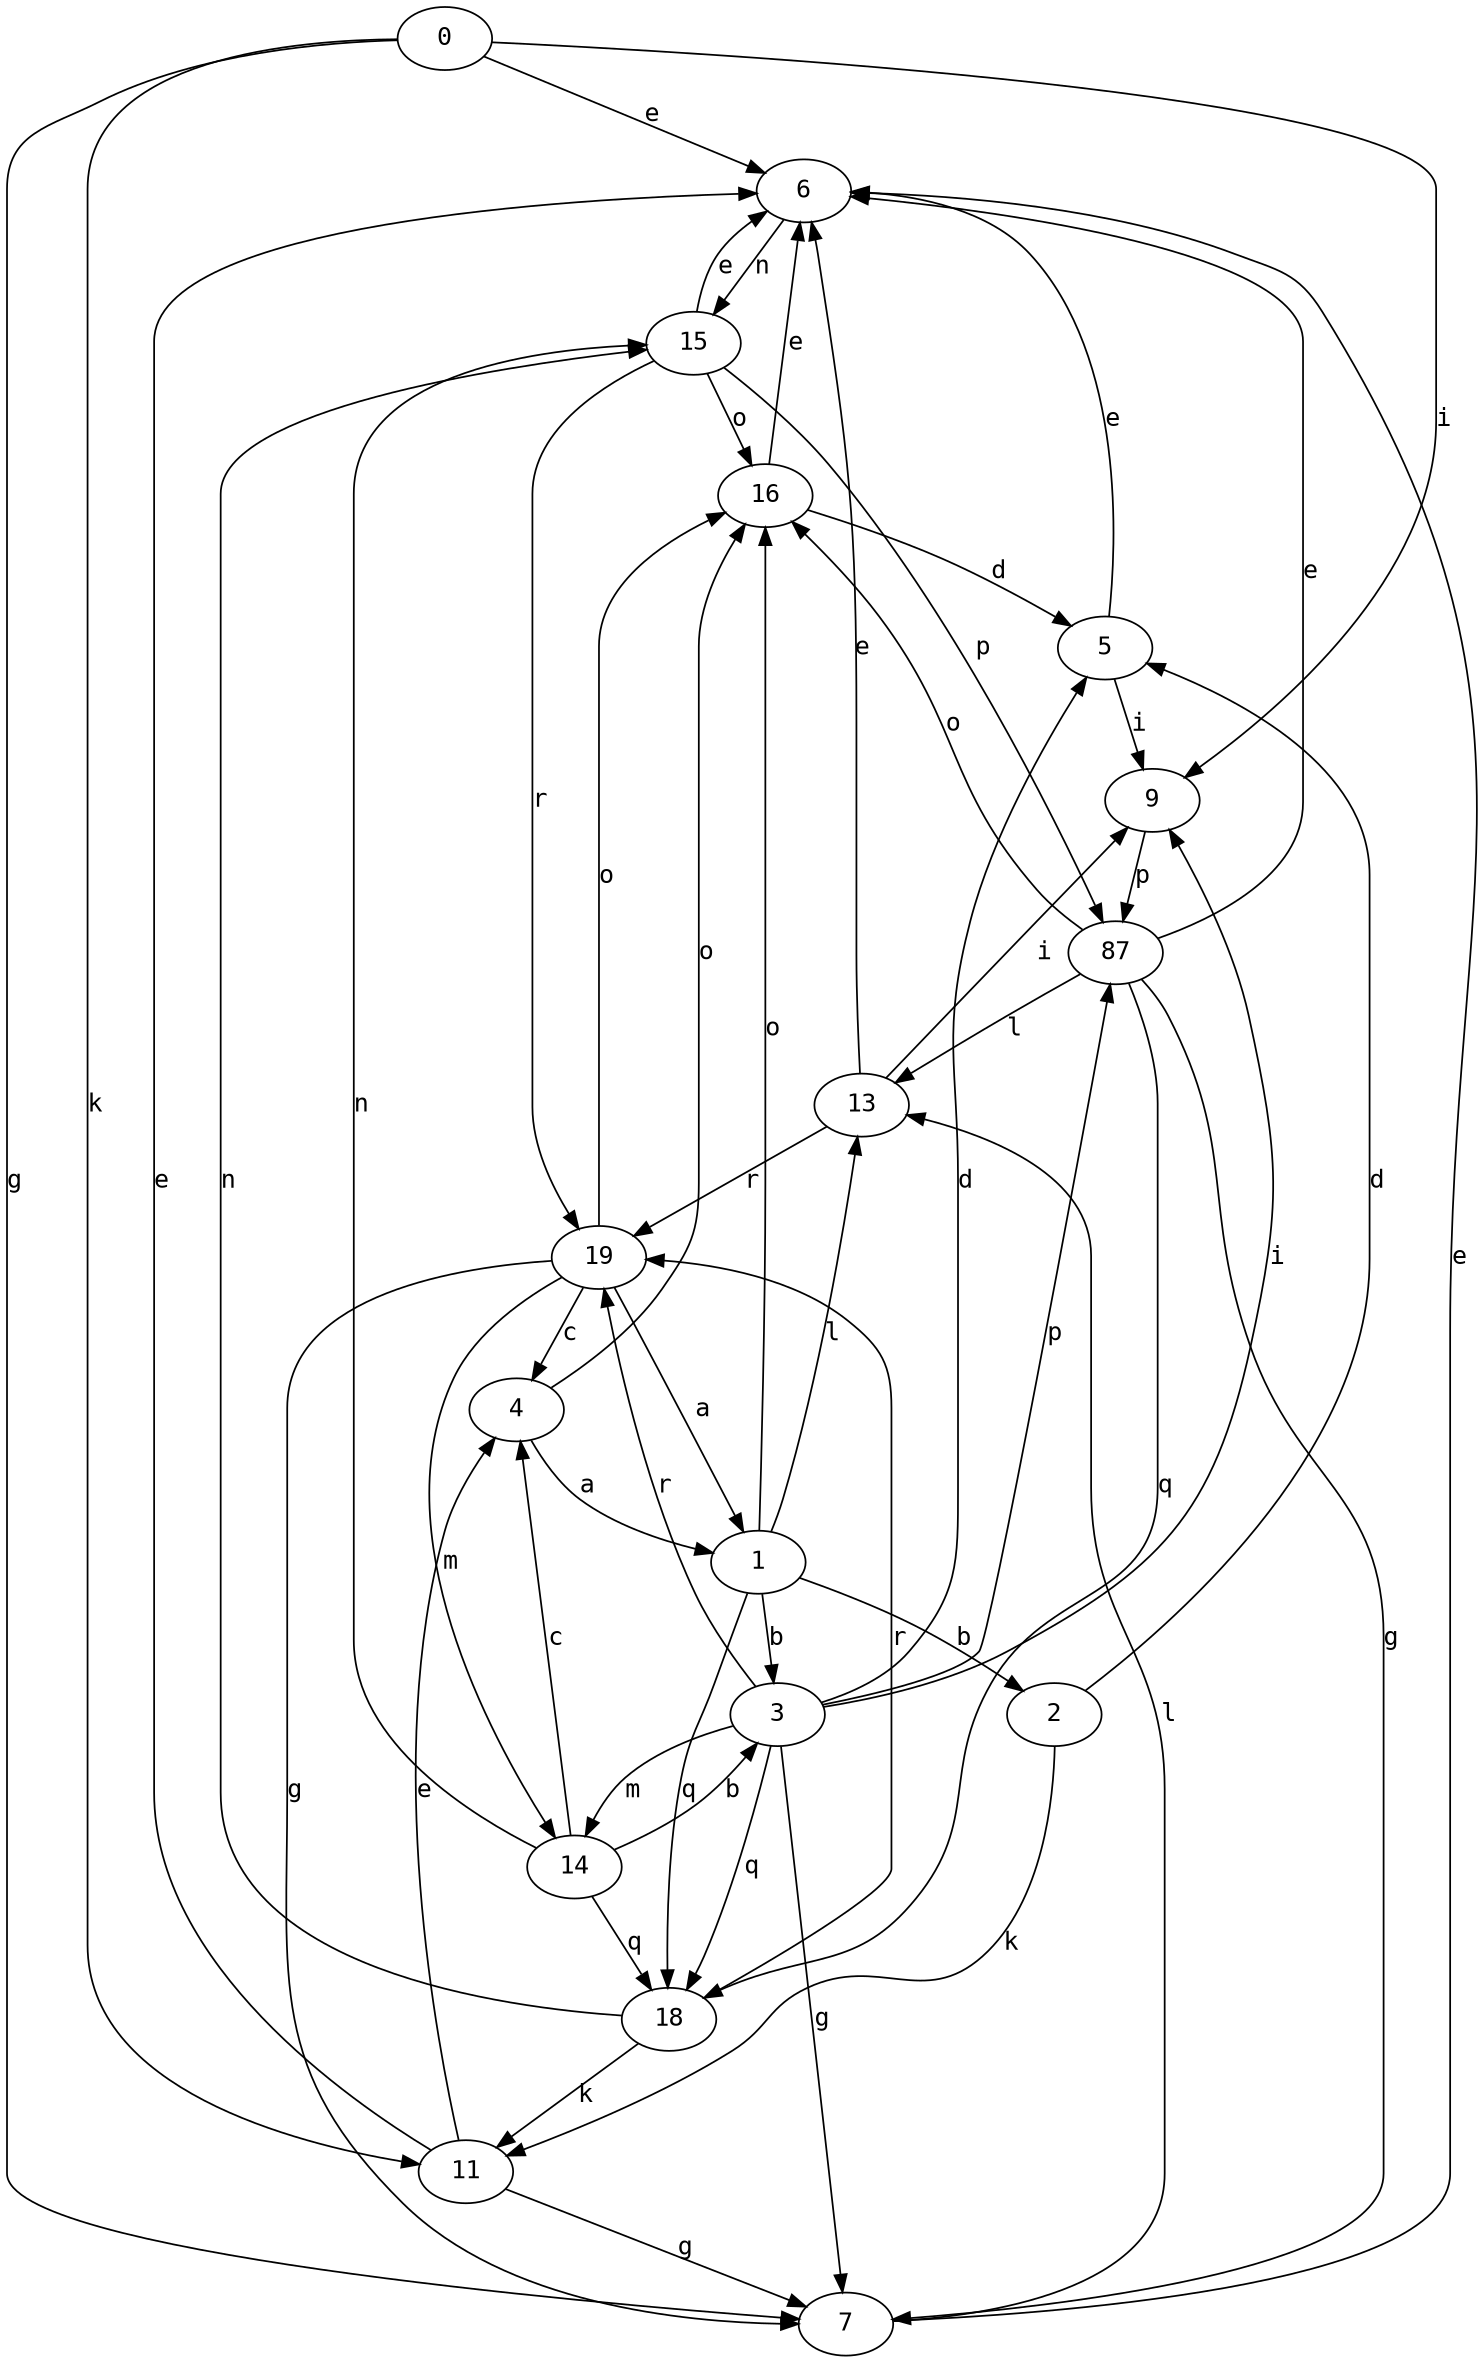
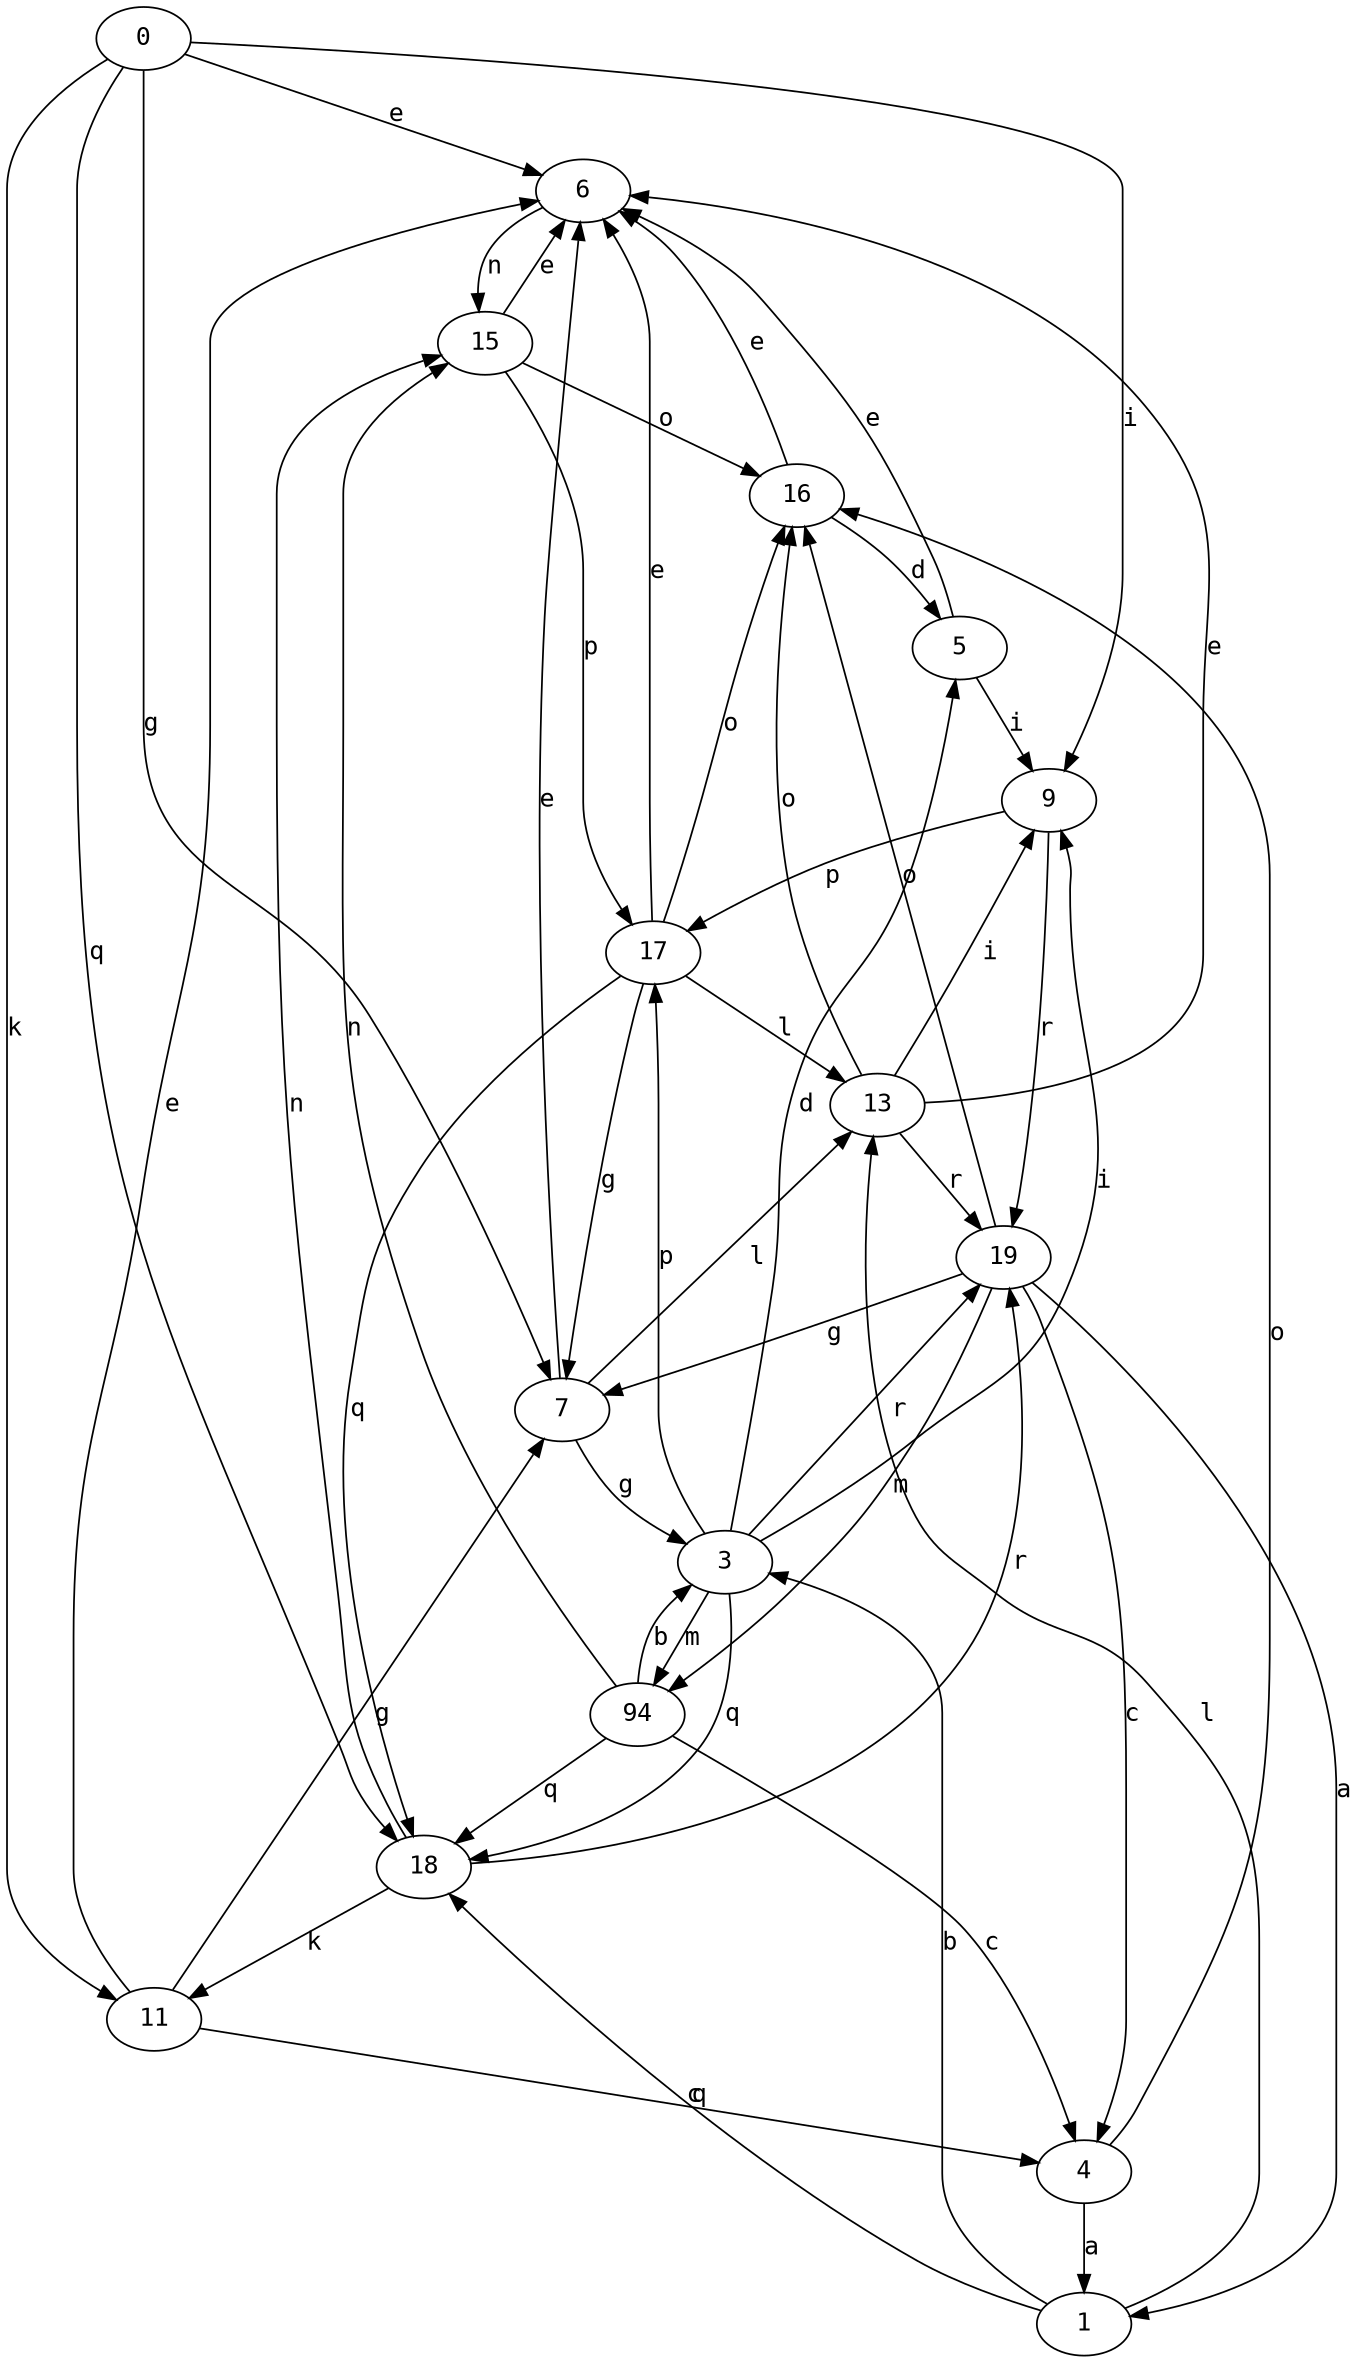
edge "15" -> "19": now "9" -> "19"
node "87": label "87" -> "17"
edge "0" -> "18": added, label "q"
edge "1" -> "16": now "13" -> "16"
node "2": removed
edge "11" -> "4": label "e" -> "c"
node "14": label "14" -> "94"
edge "3" -> "7": reversed
